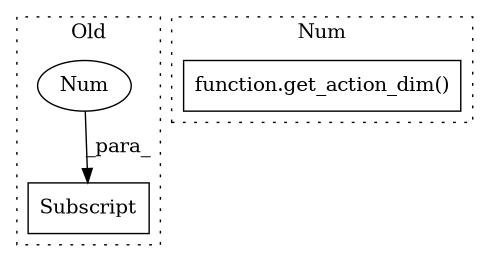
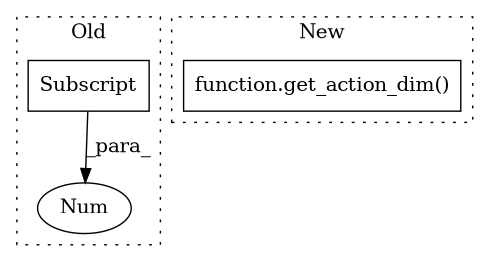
cluster "Num": label "Num" -> "New"
edge "Num" -> "Subscript": reversed
